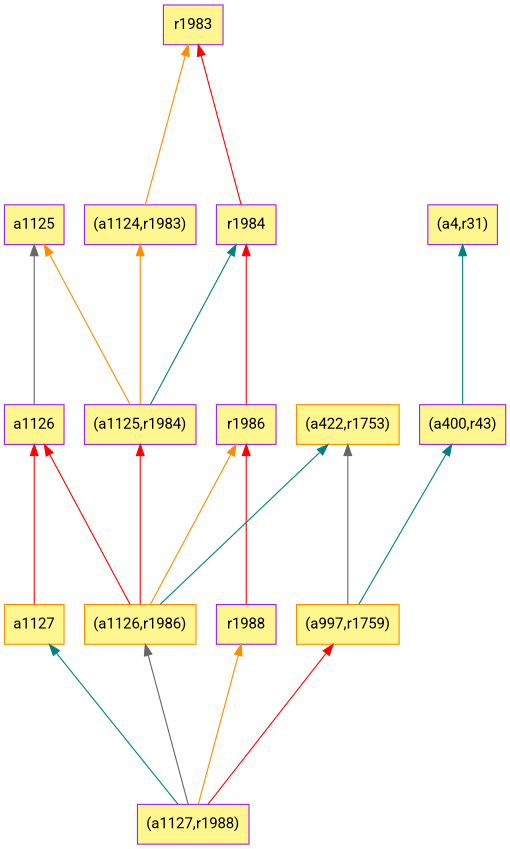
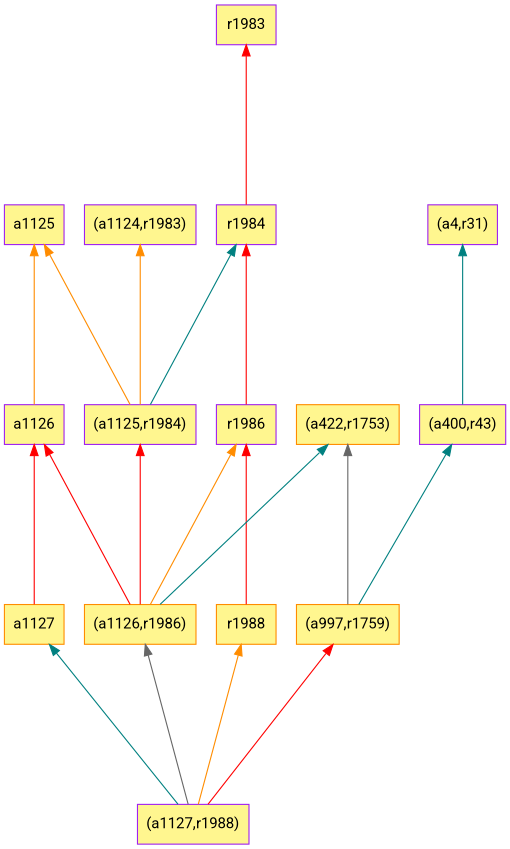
edge "(a1124,r1983)" -> "r1983": removed
edge "a1126" -> "a1125": color gray40 -> darkorange
node "r1988": color purple -> darkorange
